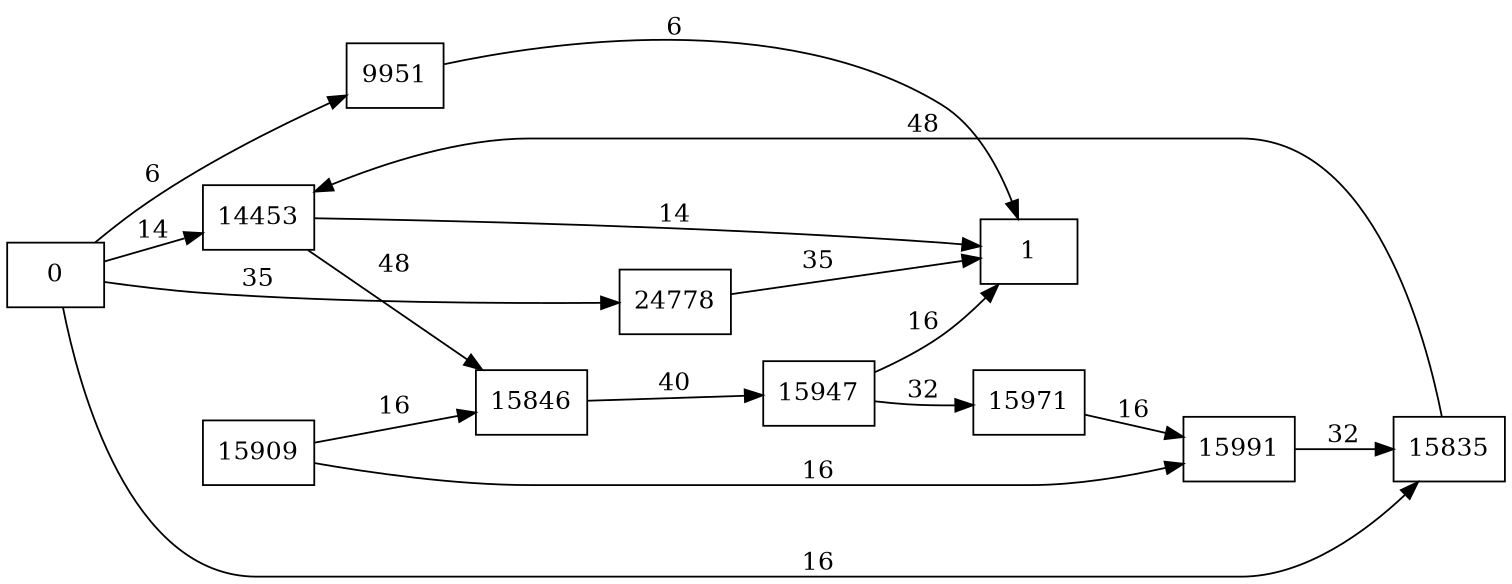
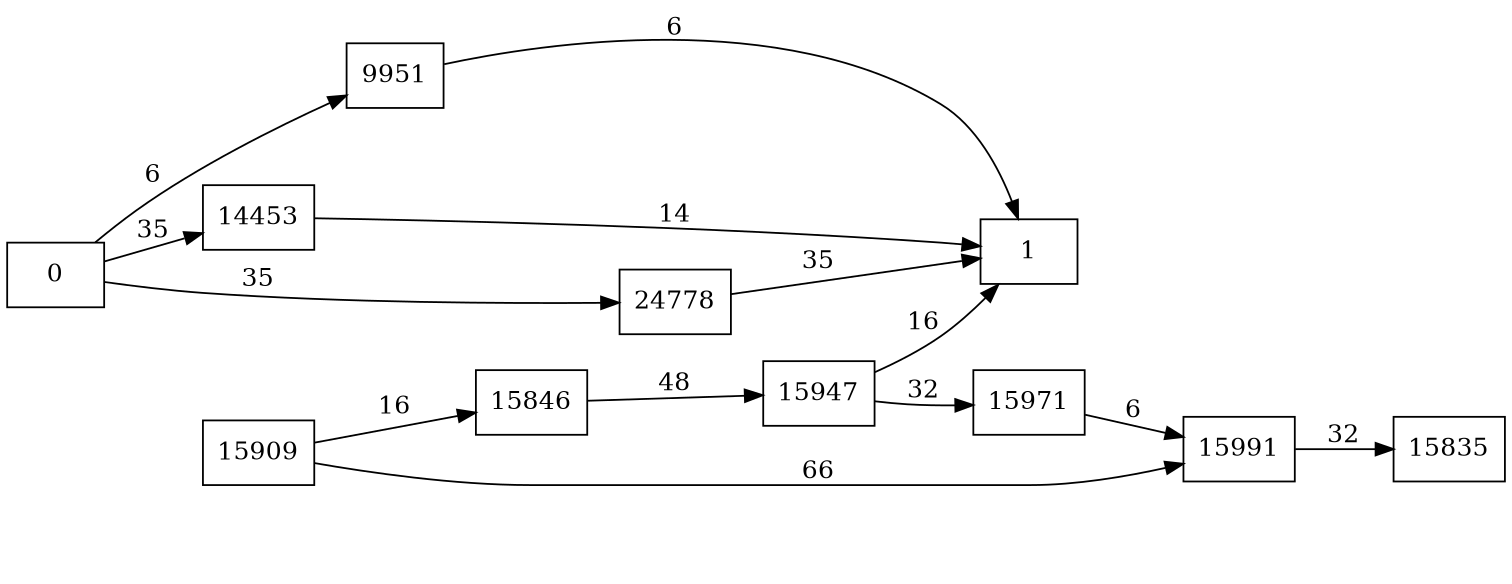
edge "15835" -> "14453": removed, label "48"
edge "0" -> "14453": label "14" -> "35"
edge "14453" -> "15846": removed, label "48"
edge "15846" -> "15947": label "40" -> "48"
edge "15971" -> "15991": label "16" -> "6"
edge "15909" -> "15991": label "16" -> "66"
edge "0" -> "15835": removed, label "16"
